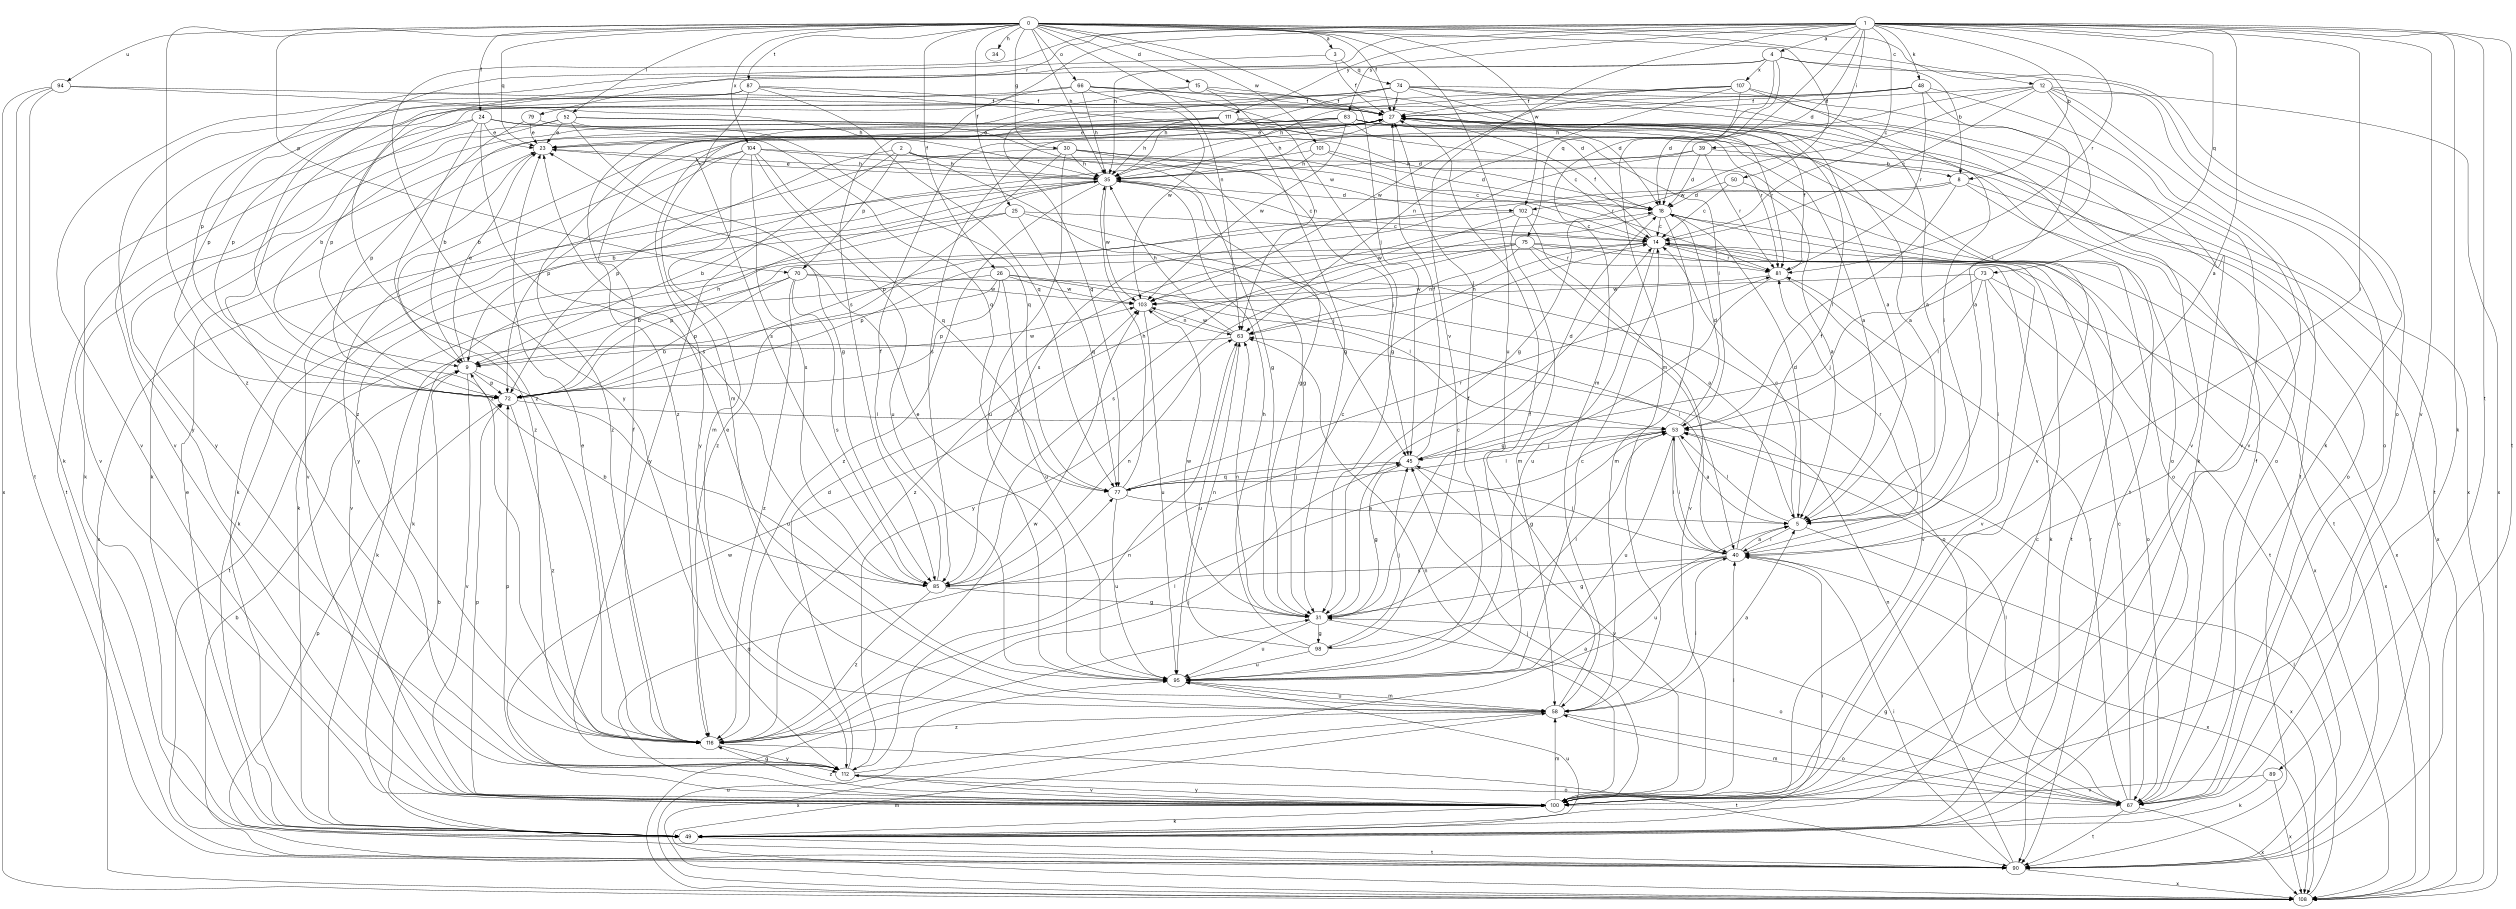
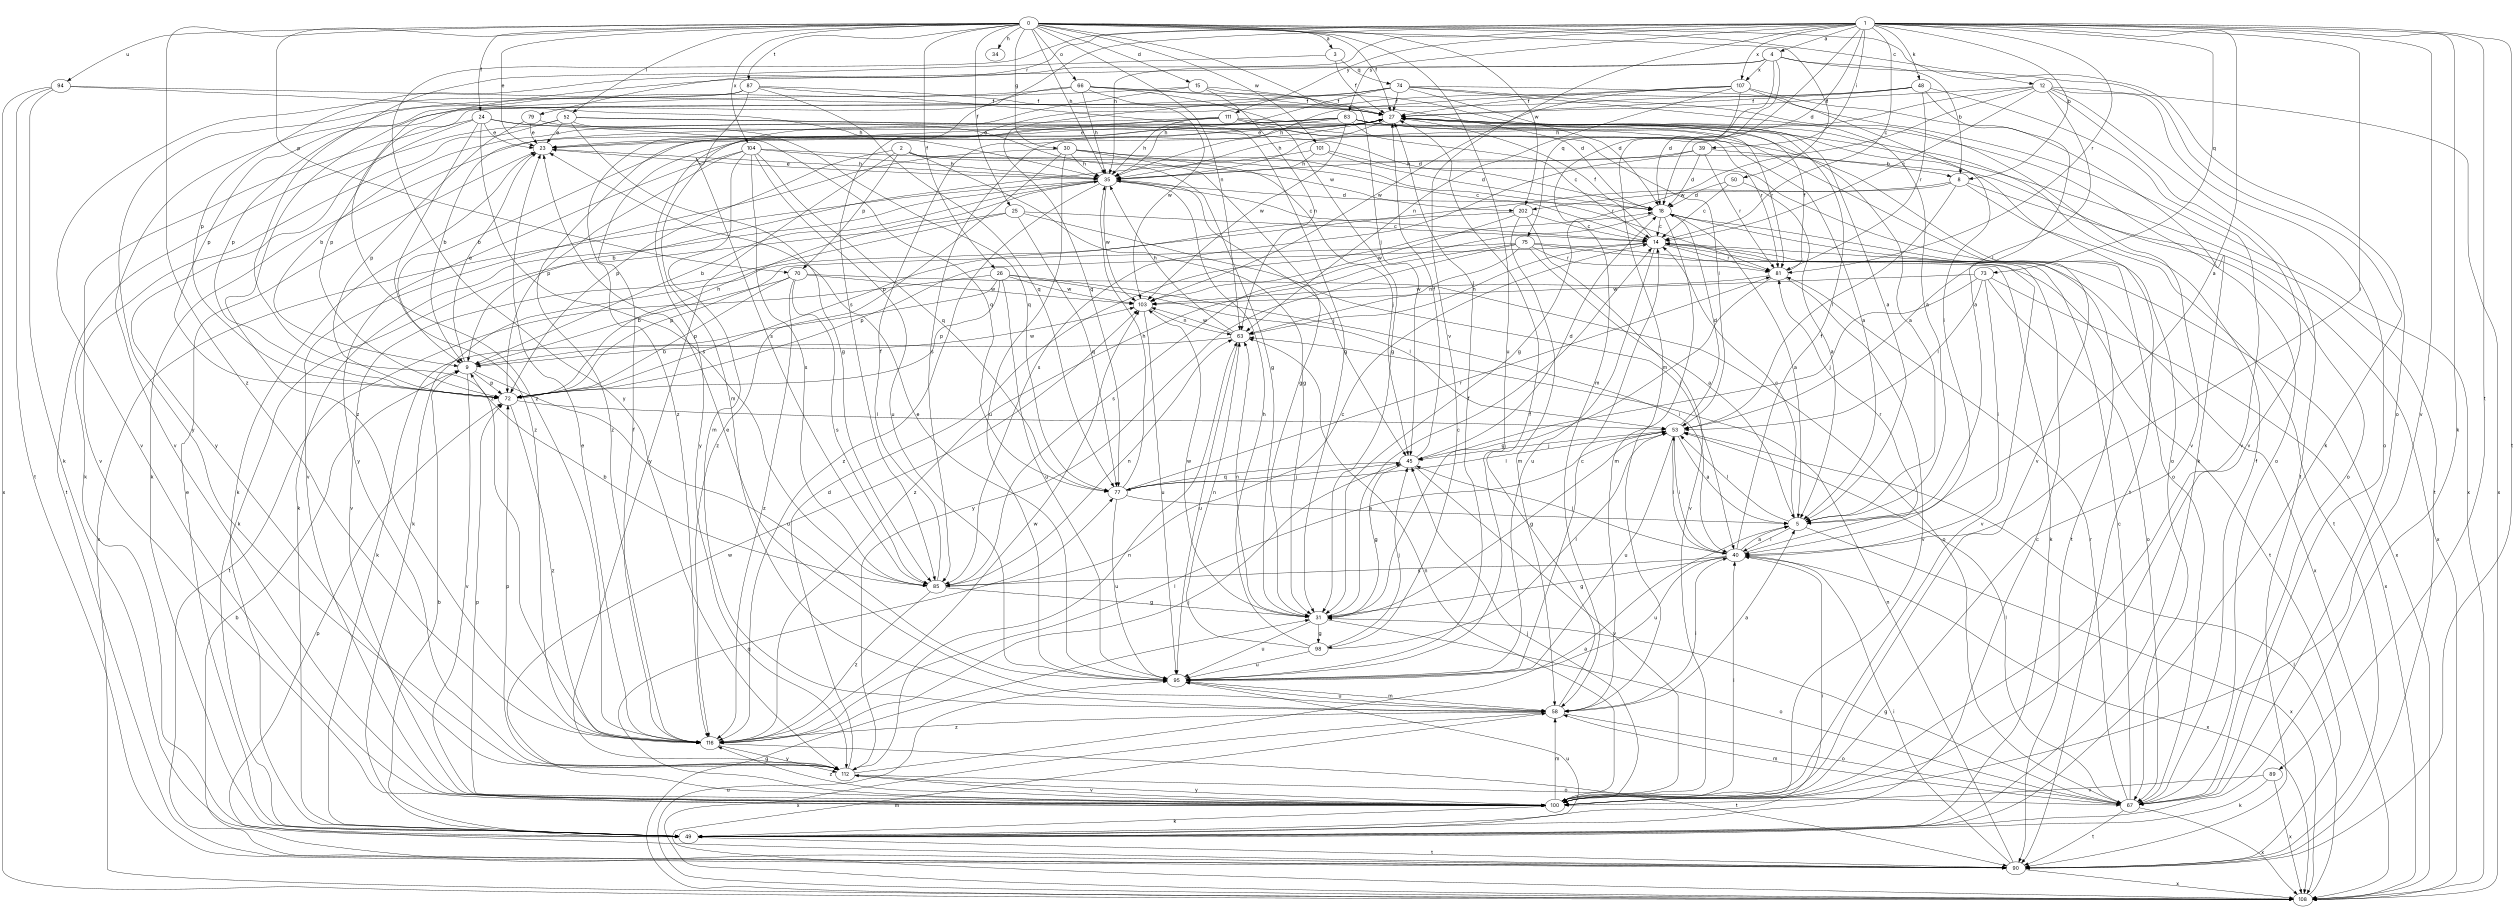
edge "1" -> "107": added, label "x"
edge "0" -> "23": label "q" -> "e"
node "102": label "102" -> "202"
edge "18" -> "5": label "d" -> "a"
